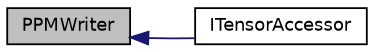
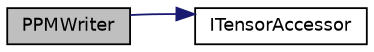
edge "ITensorAccessor" -> "PPMWriter": reversed
